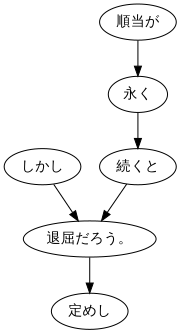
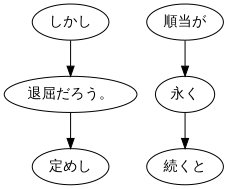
edge "続くと" -> "退屈だろう。": removed
